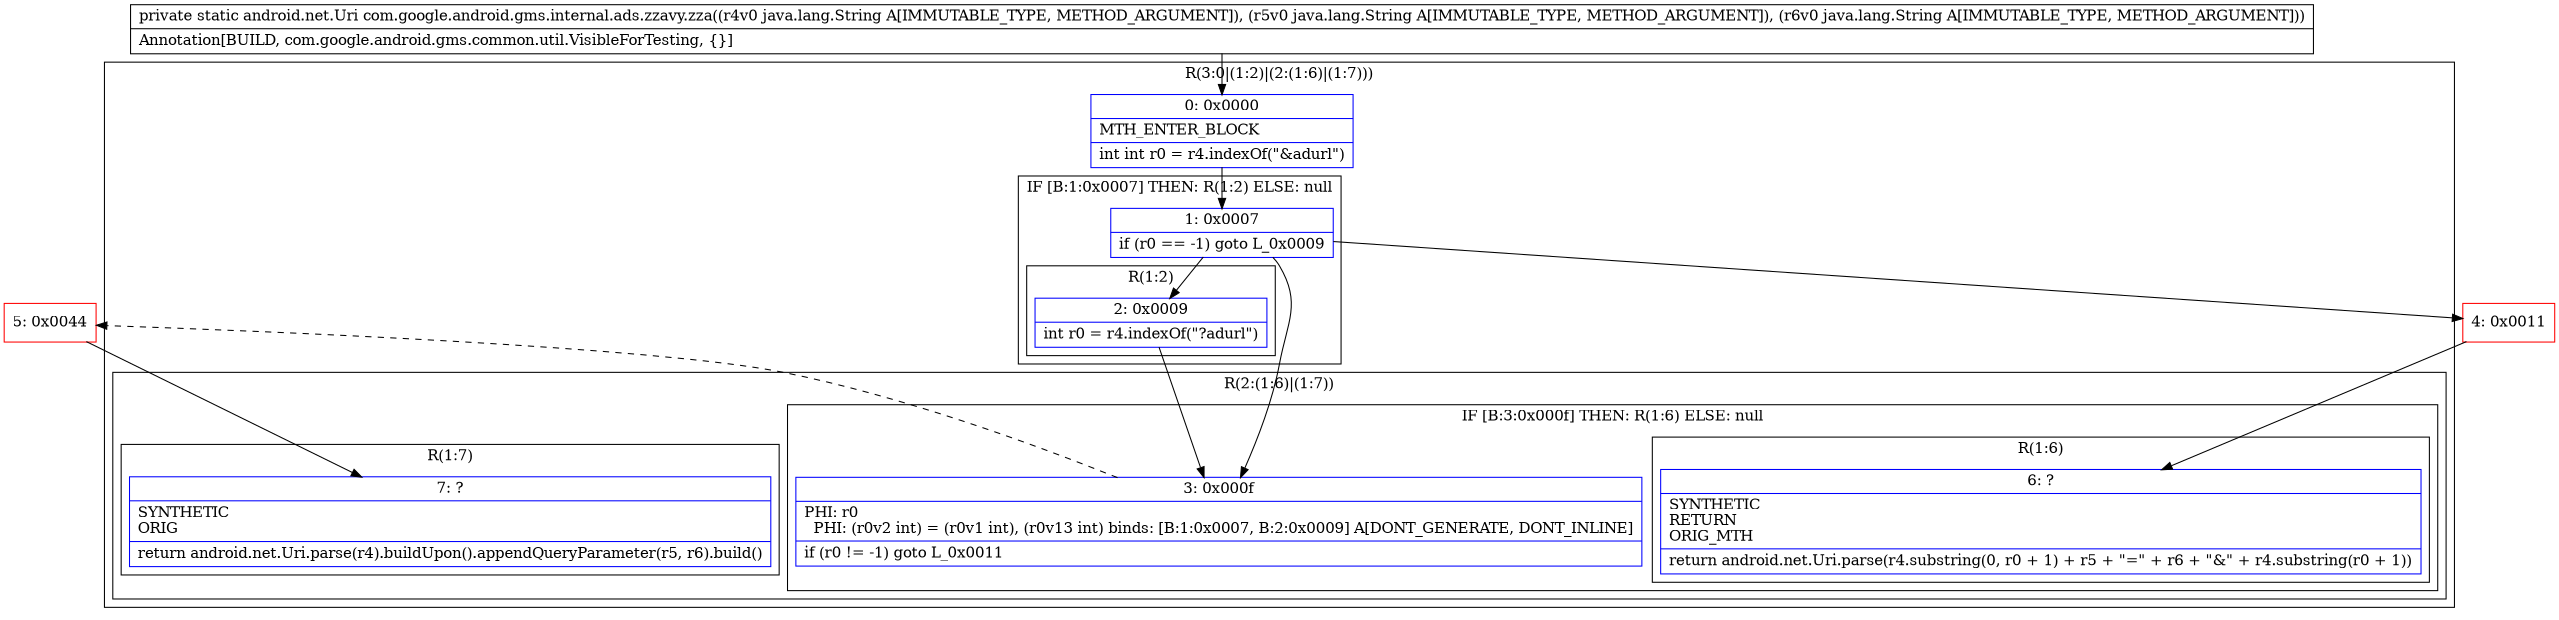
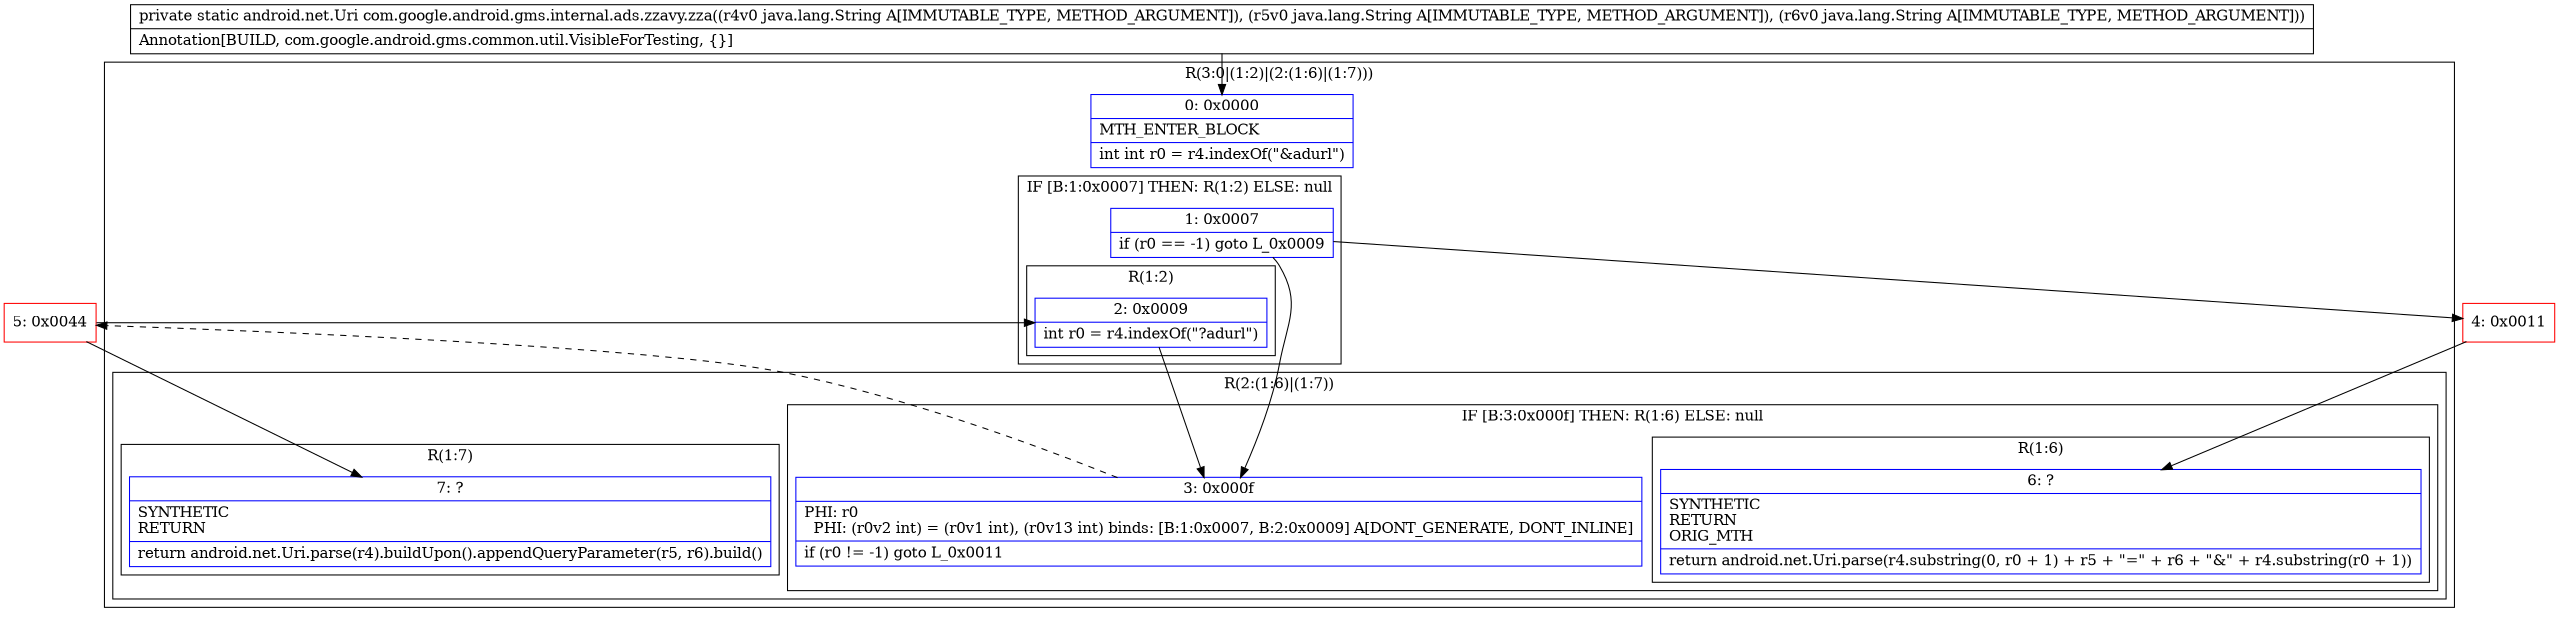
edge "0: 0x0000" -> "1: 0x0007": removed
edge "1: 0x0007" -> "2: 0x0009": now "5: 0x0044" -> "2: 0x0009"
node "7: ?": text "ORIG" -> "RETURN"
